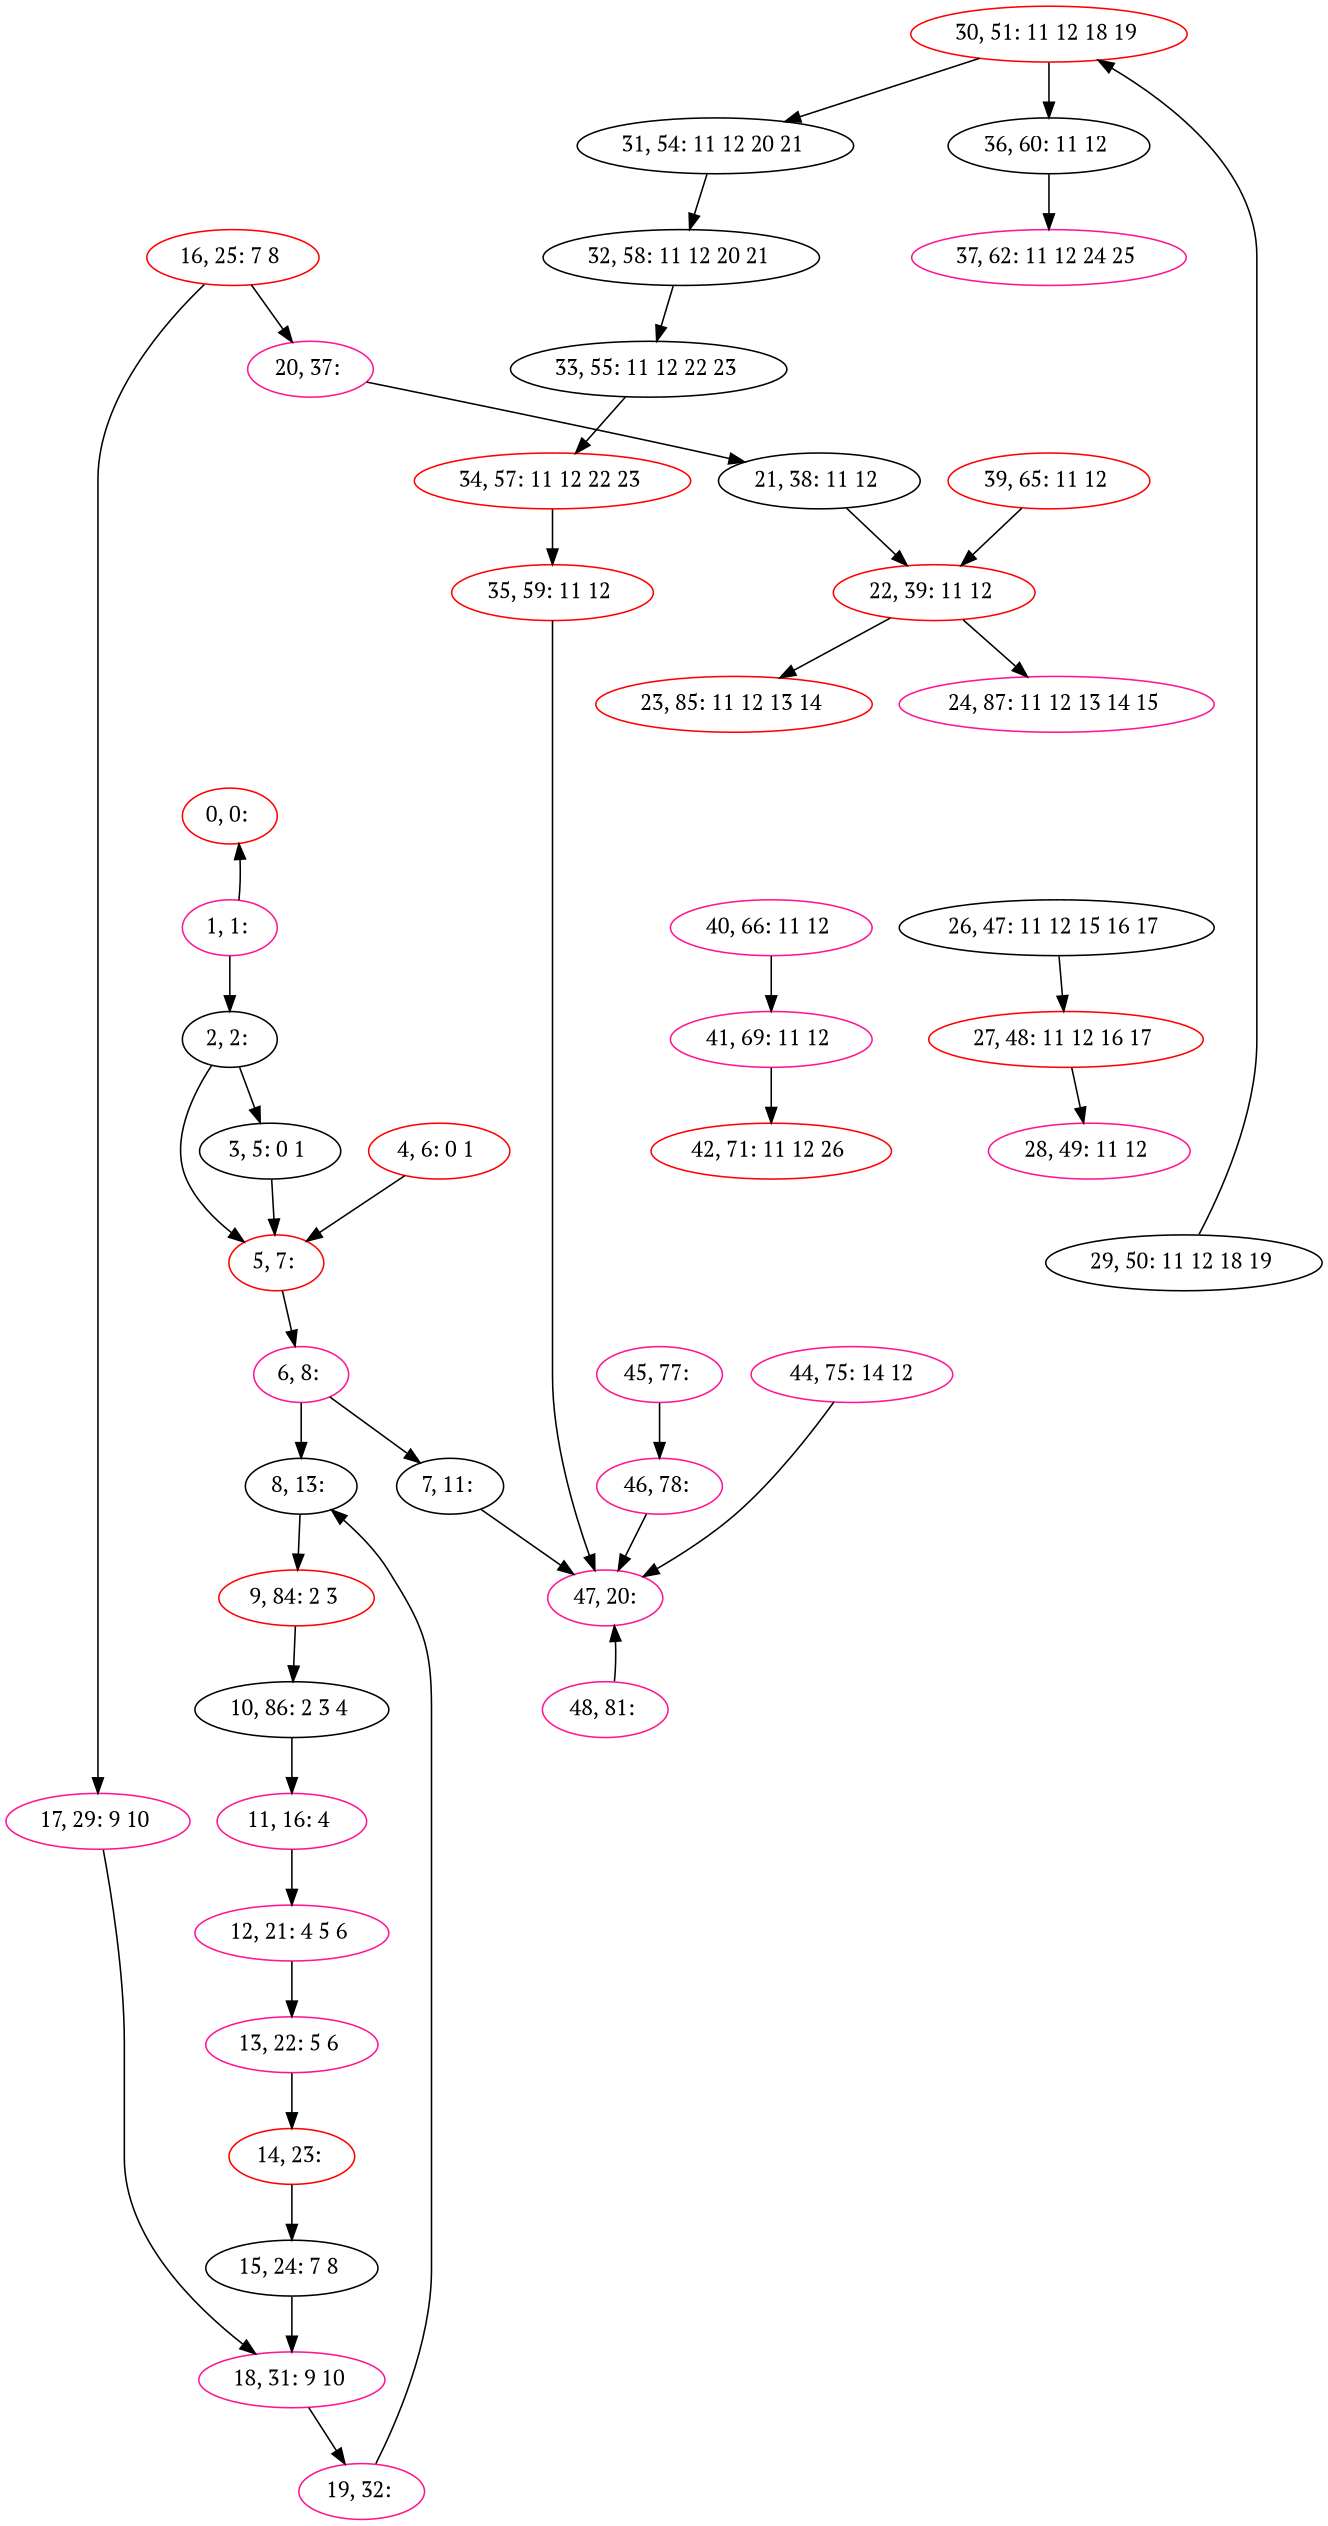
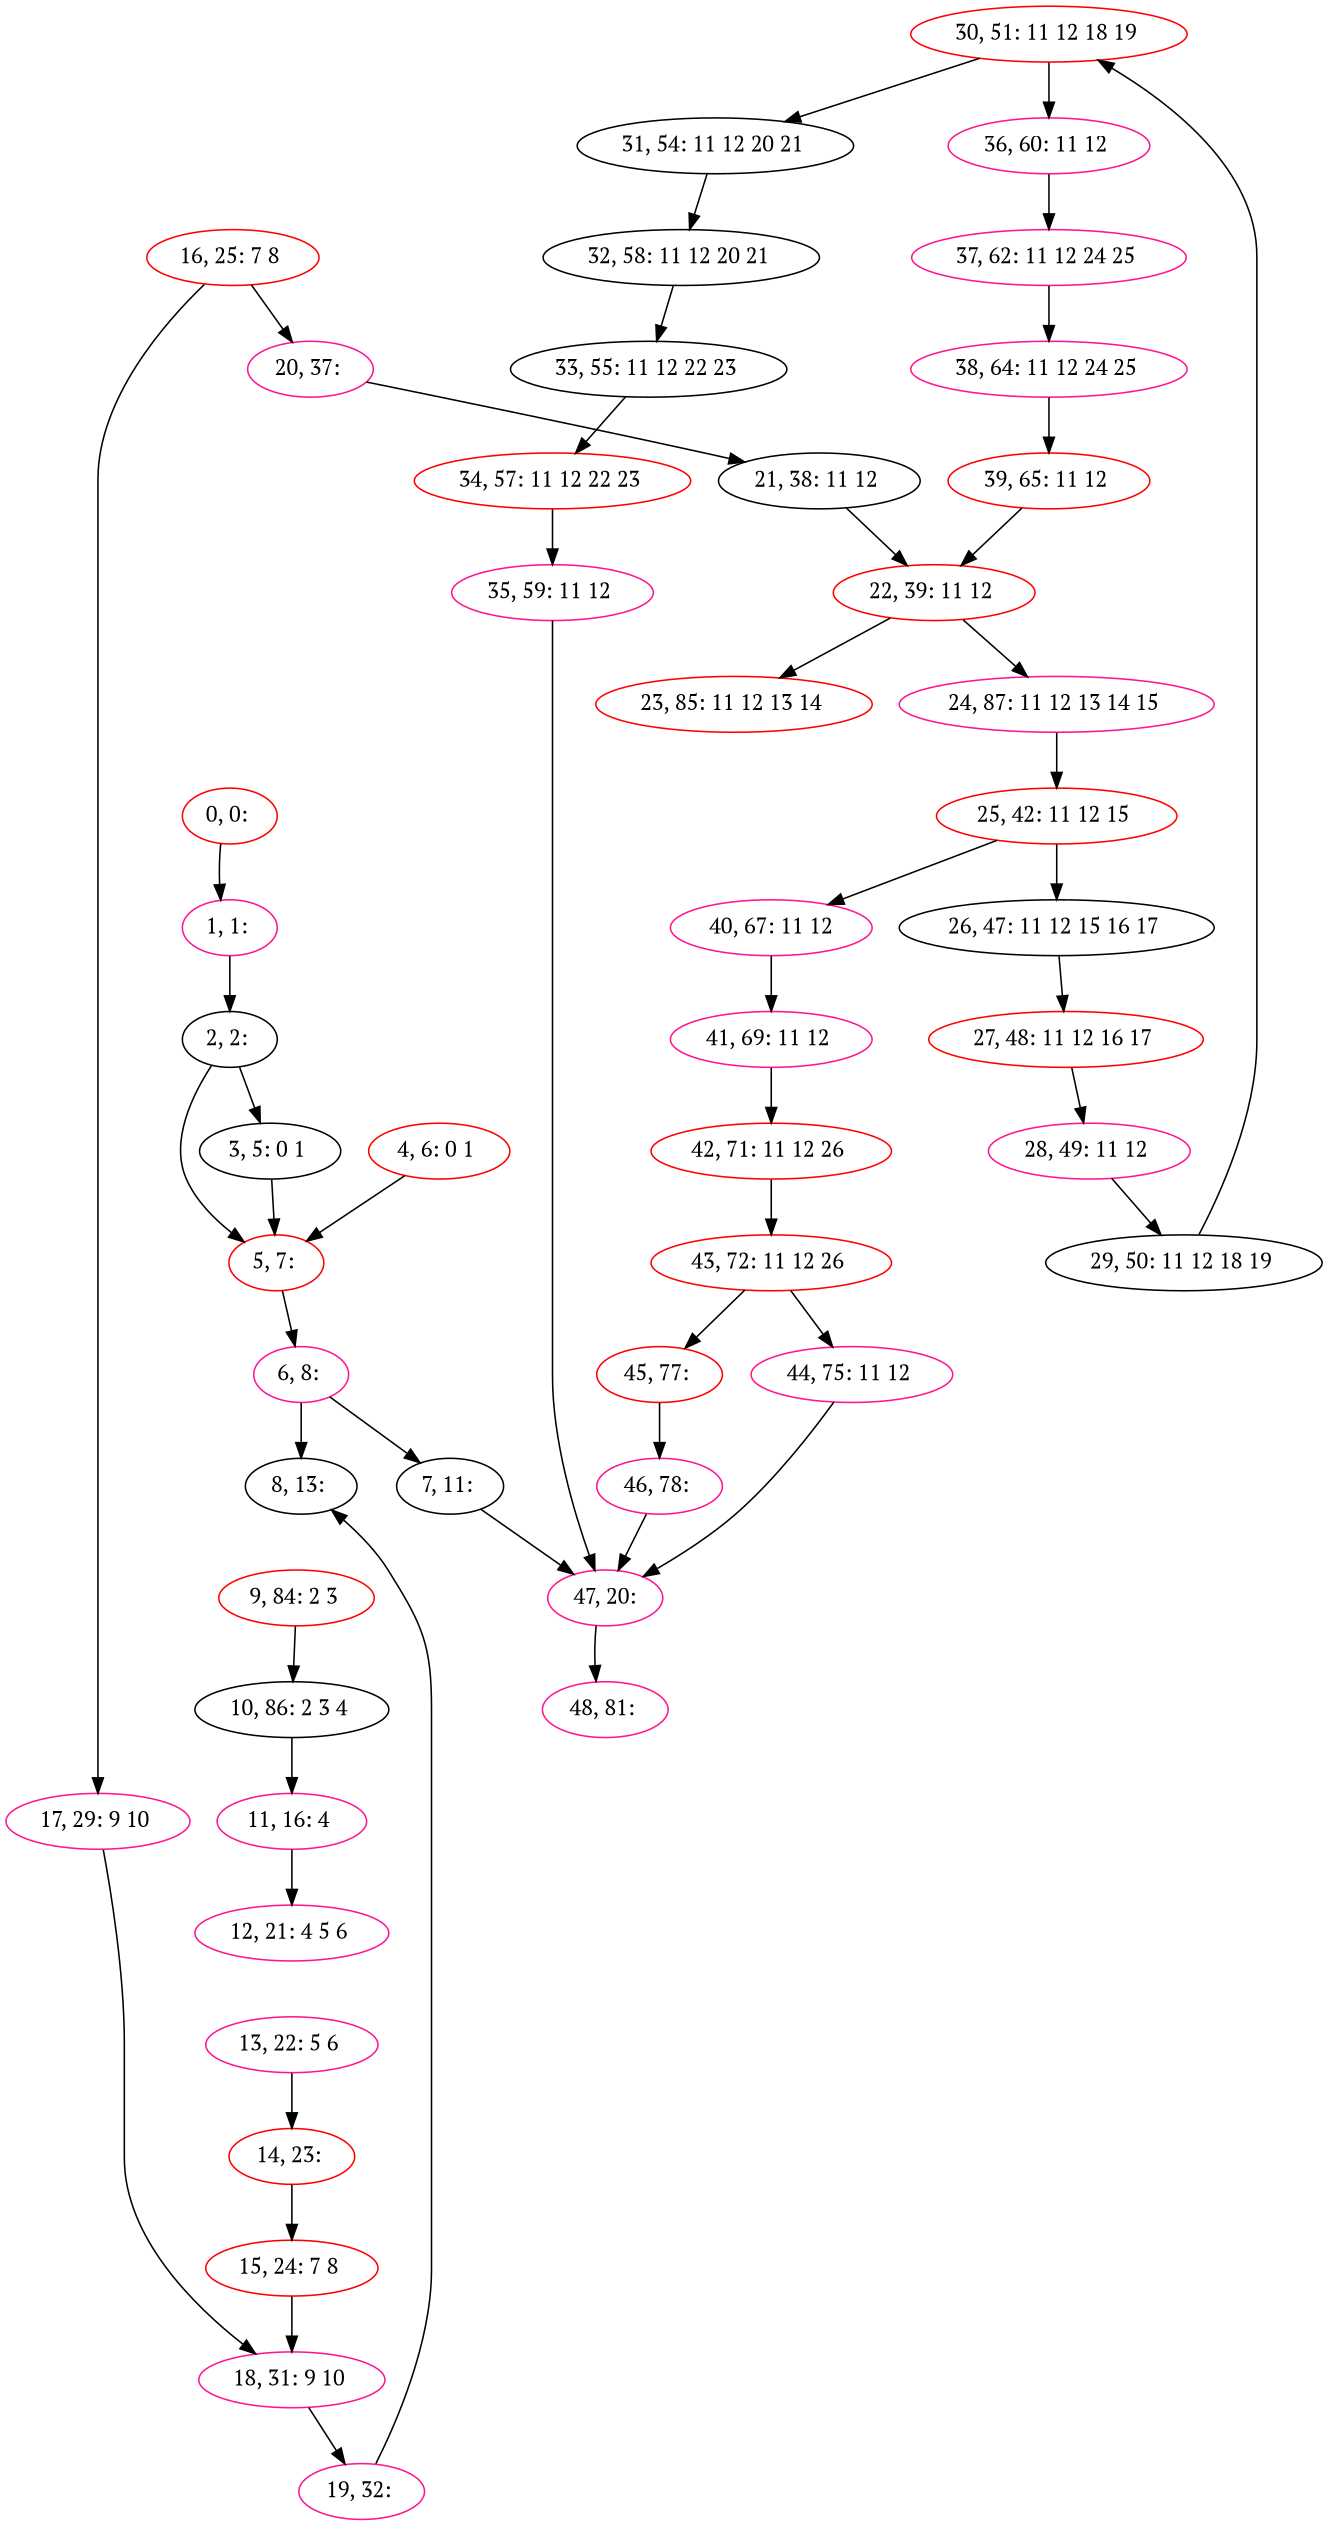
node "36, 60: 11 12": color black -> deeppink
node "38, 64: 11 12 24 25": added
node "35, 59: 11 12": color red -> deeppink
node "25, 42: 11 12 15": added
edge "1, 1:" -> "0, 0:": reversed
node "40, 66: 11 12": label "40, 66: 11 12" -> "40, 67: 11 12"
edge "28, 49: 11 12" -> "29, 50: 11 12 18 19": added
node "43, 72: 11 12 26": added
node "45, 77:": color deeppink -> red
node "44, 75: 14 12": label "44, 75: 14 12" -> "44, 75: 11 12"
edge "8, 13:" -> "9, 84: 2 3": removed
edge "48, 81:" -> "47, 20:": reversed
edge "12, 21: 4 5 6" -> "13, 22: 5 6": removed
node "15, 24: 7 8": color black -> red
